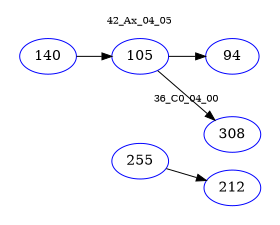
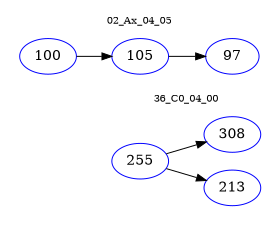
cluster "42_Ax_04_05": label "42_Ax_04_05" -> "02_Ax_04_05"
node "140": label "140" -> "100"
node "94": label "94" -> "97"
edge "105" -> "308": now "255" -> "308"
node "212": label "212" -> "213"
